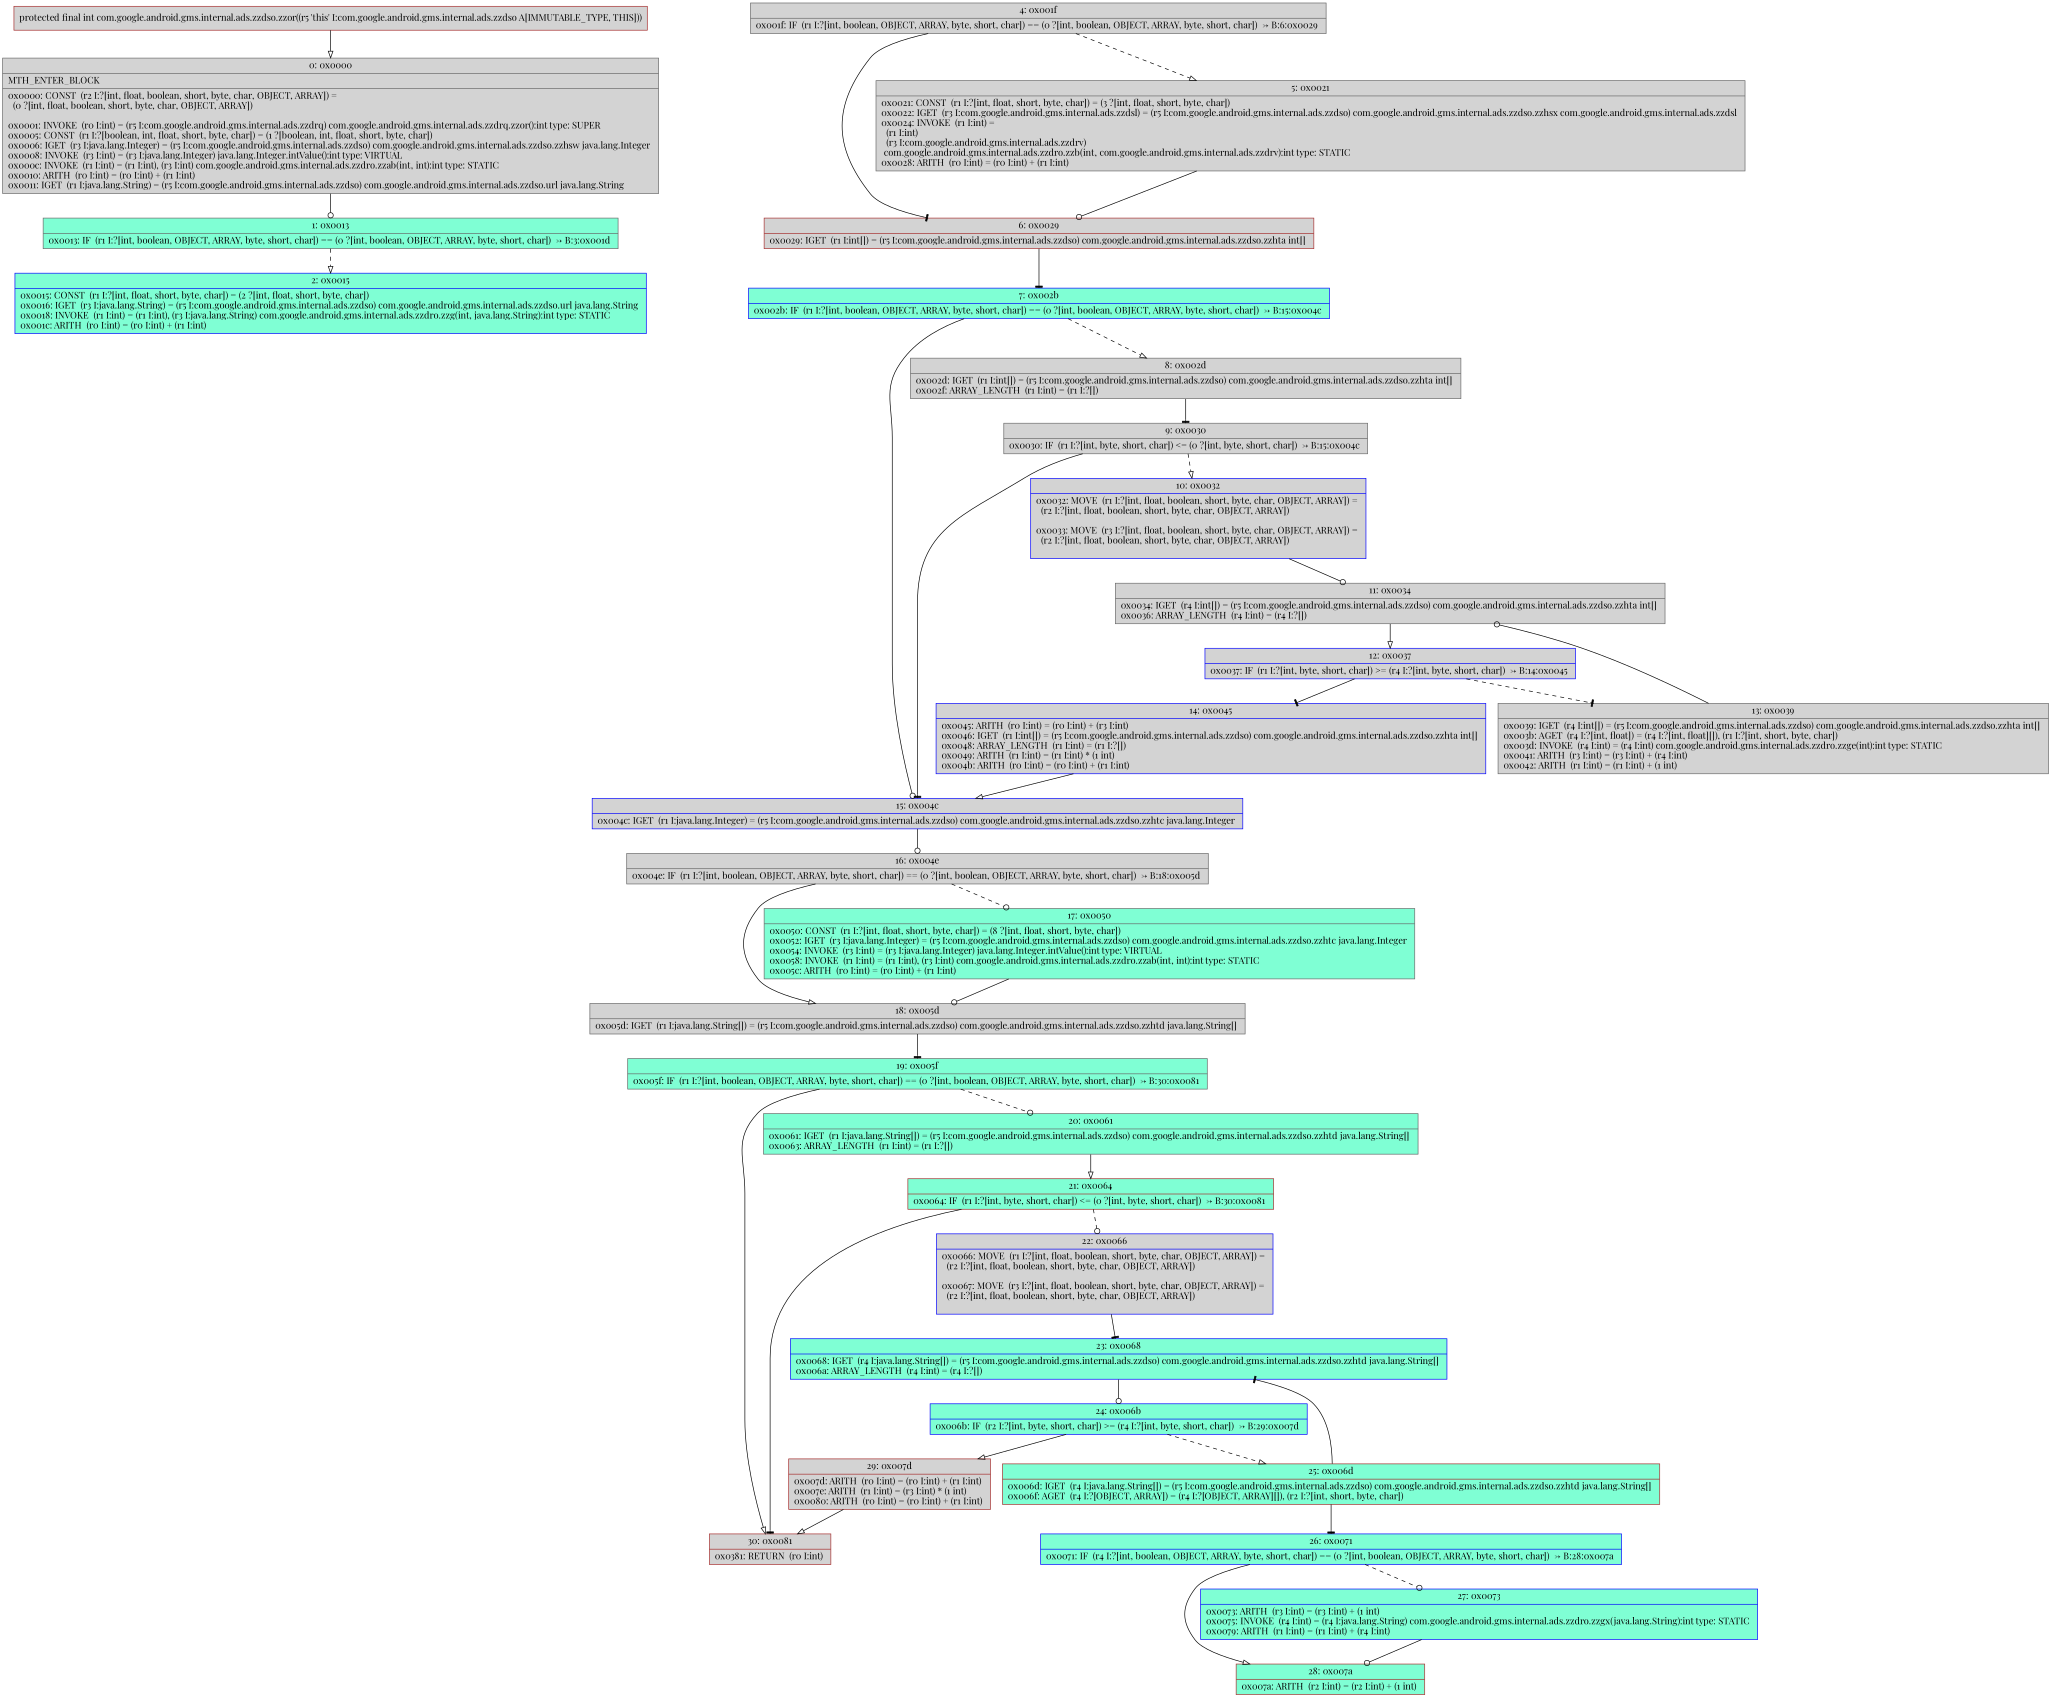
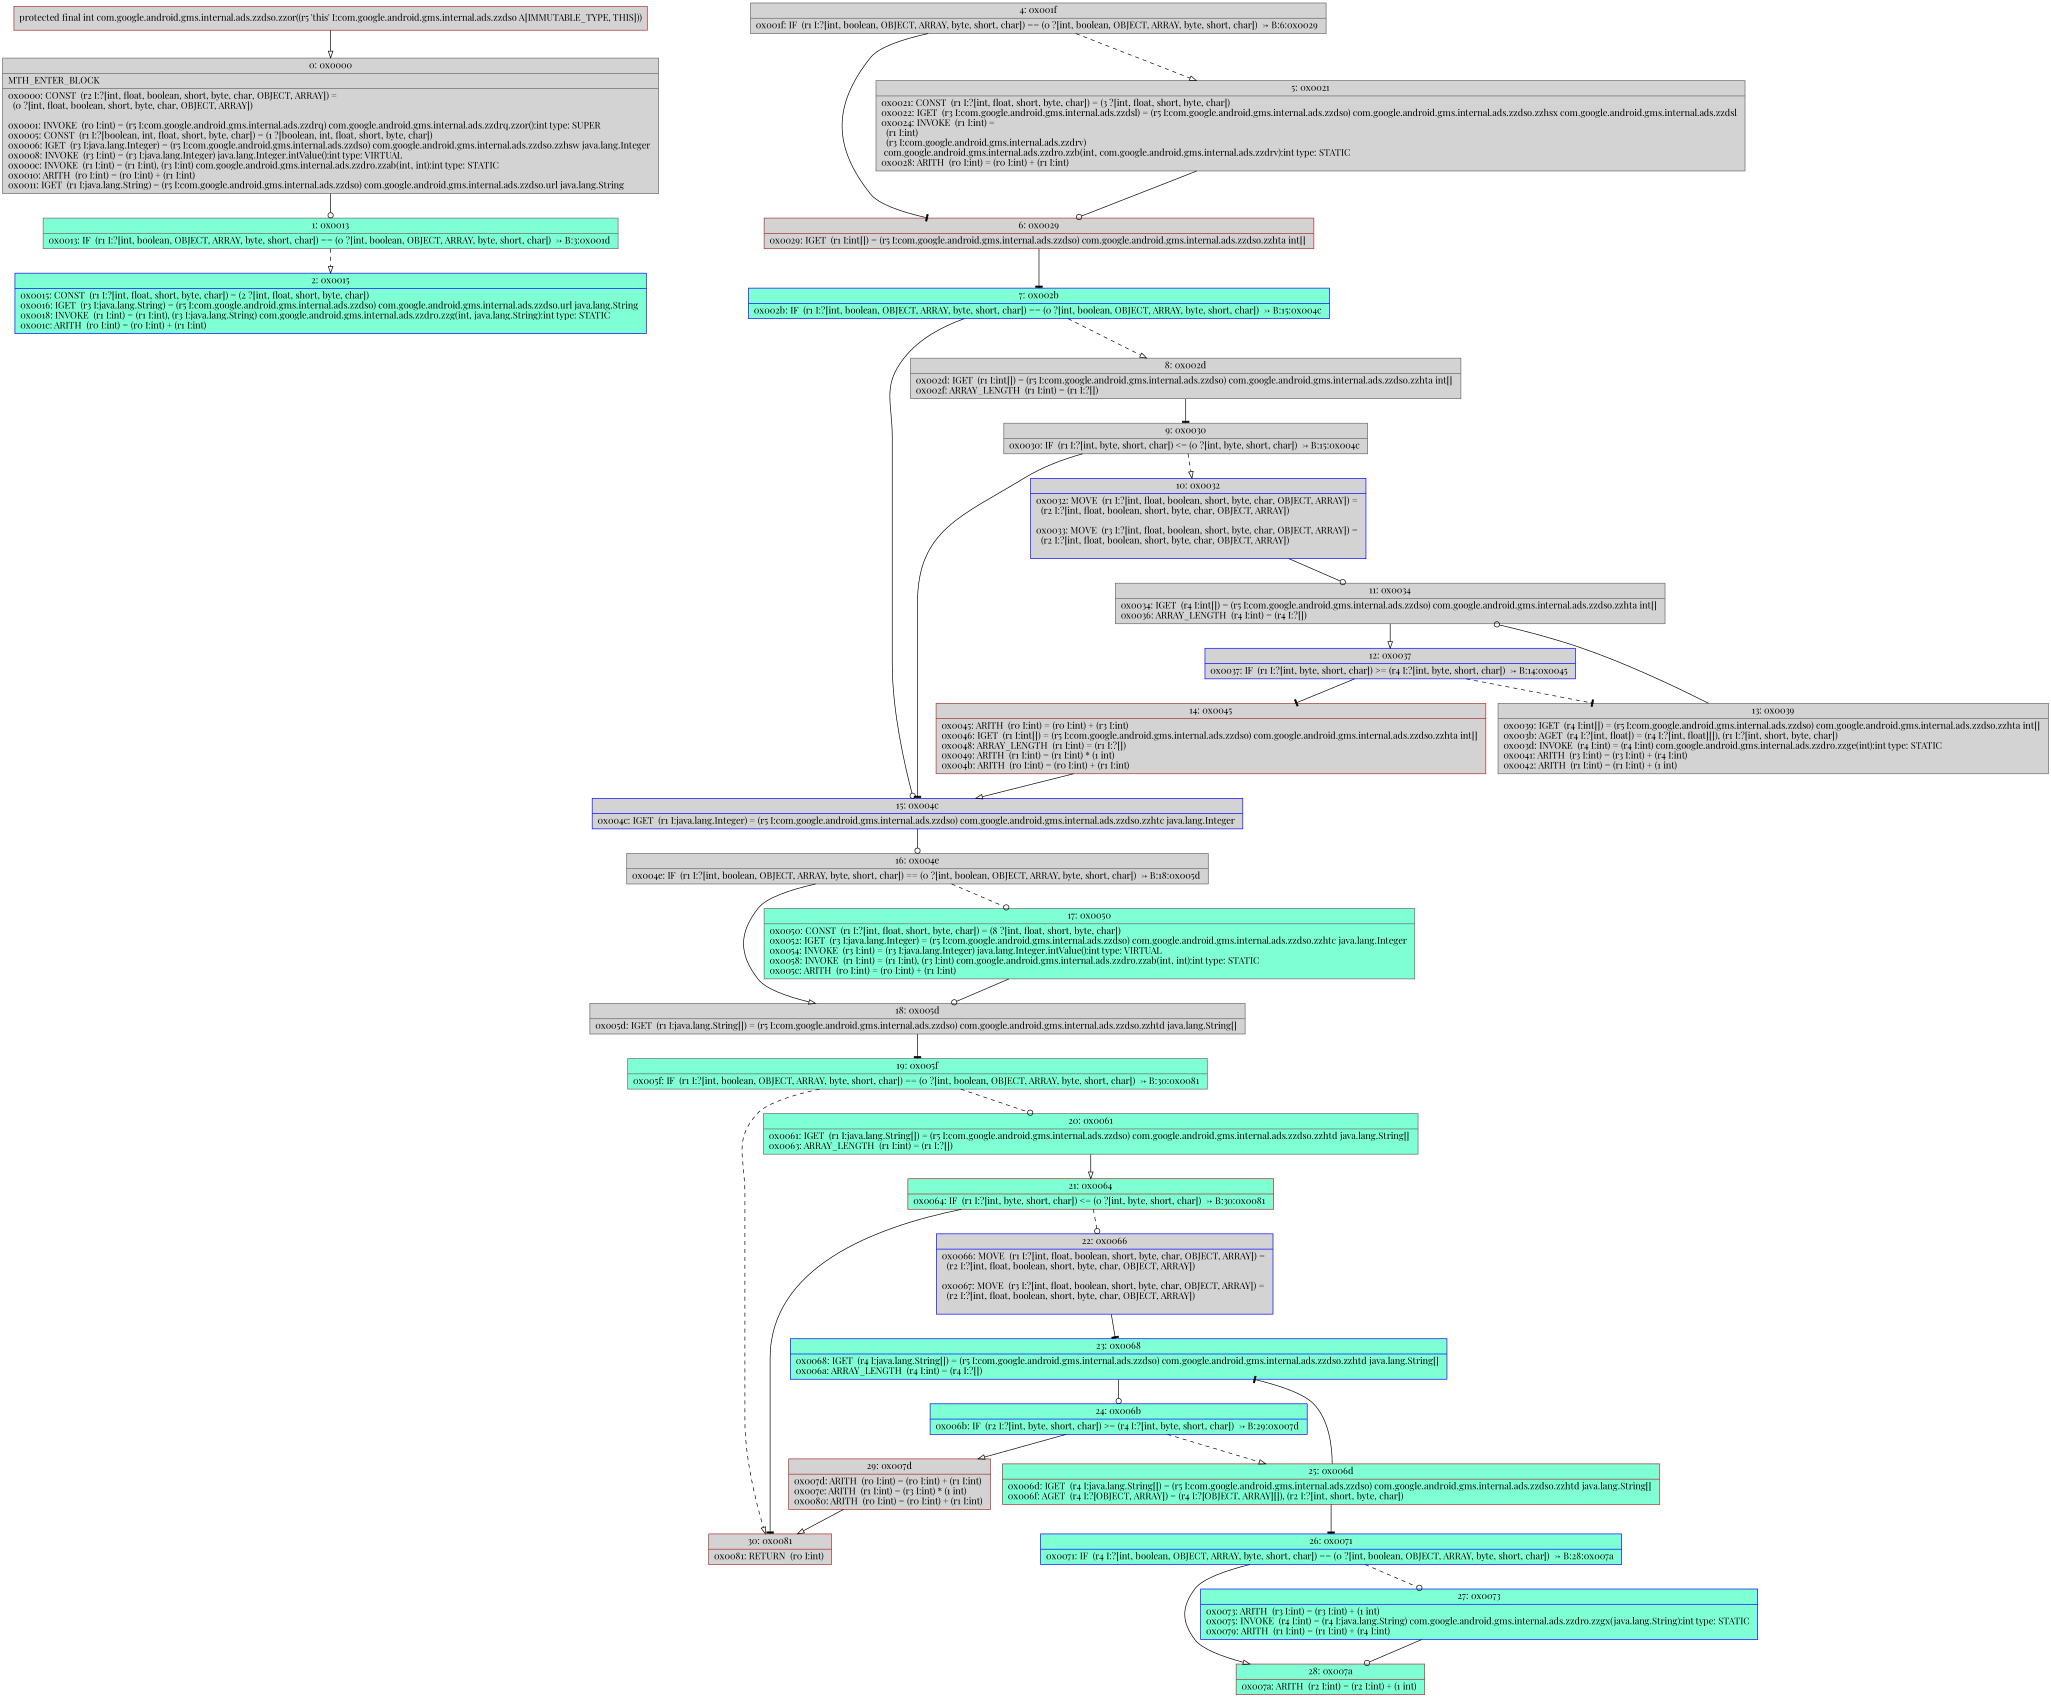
node "14: 0x0045": color blue -> brown
edge "19: 0x005f" -> "30: 0x0081": style solid -> dashed
node "30: 0x0081": text "0x0381: RETURN  (r0 I:int)" -> "0x0081: RETURN  (r0 I:int)"
